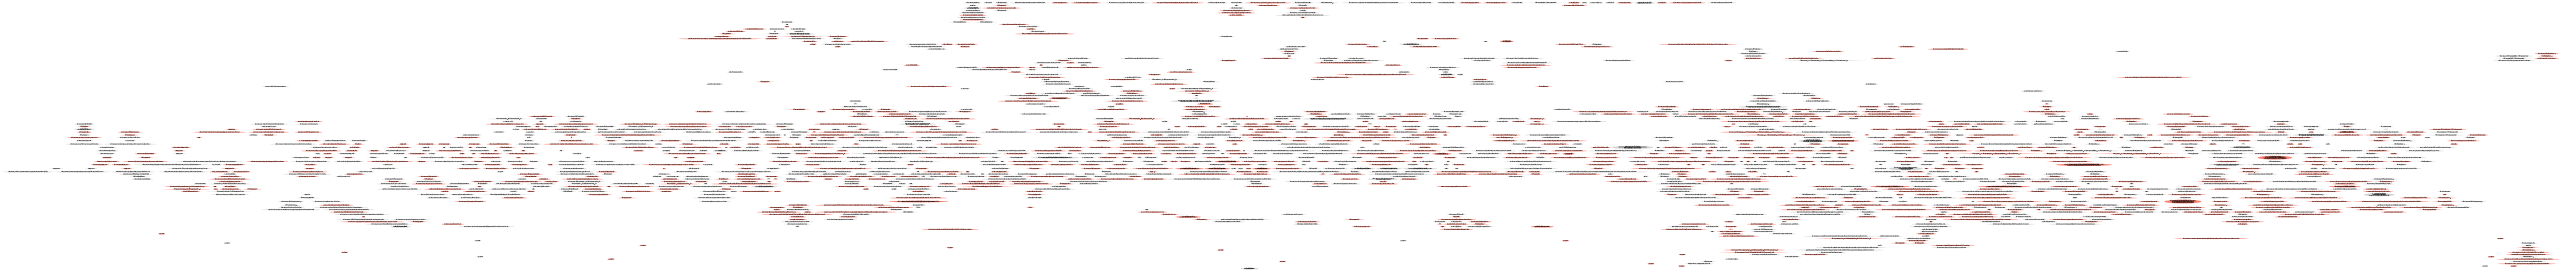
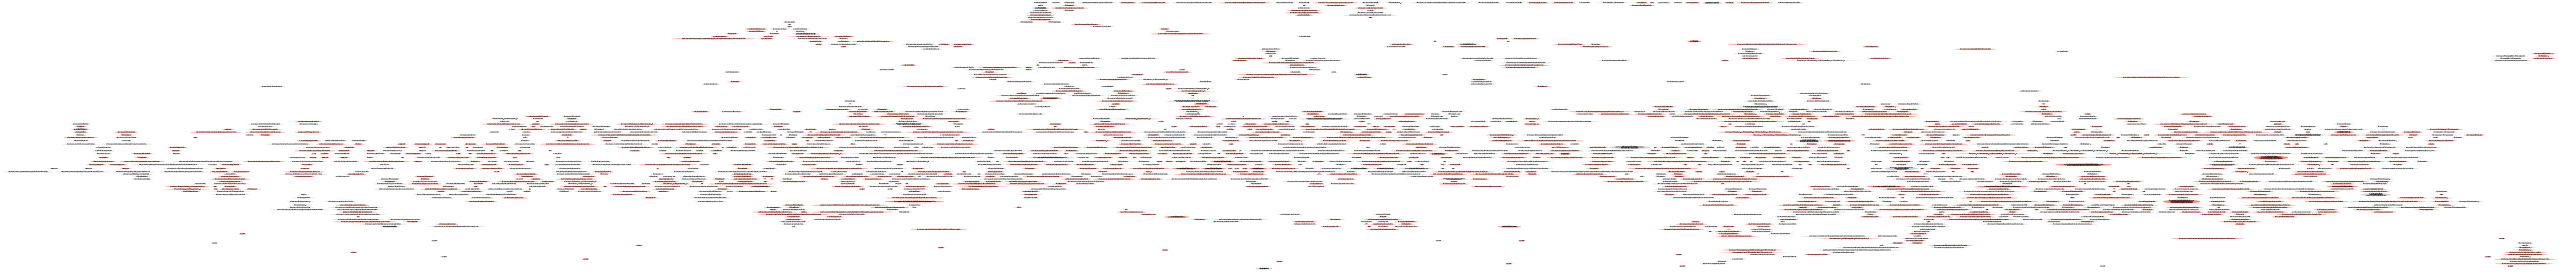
node "Steban, the Student Communist: MoneyAmount() >=10000": shape diamond -> ellipse
